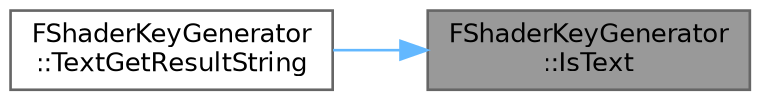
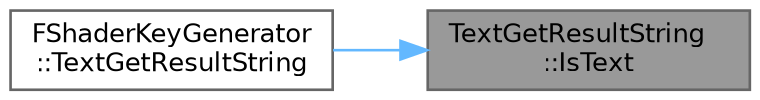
node "FShaderKeyGenerator ::IsText": label "FShaderKeyGenerator ::IsText" -> "TextGetResultString ::IsText"
